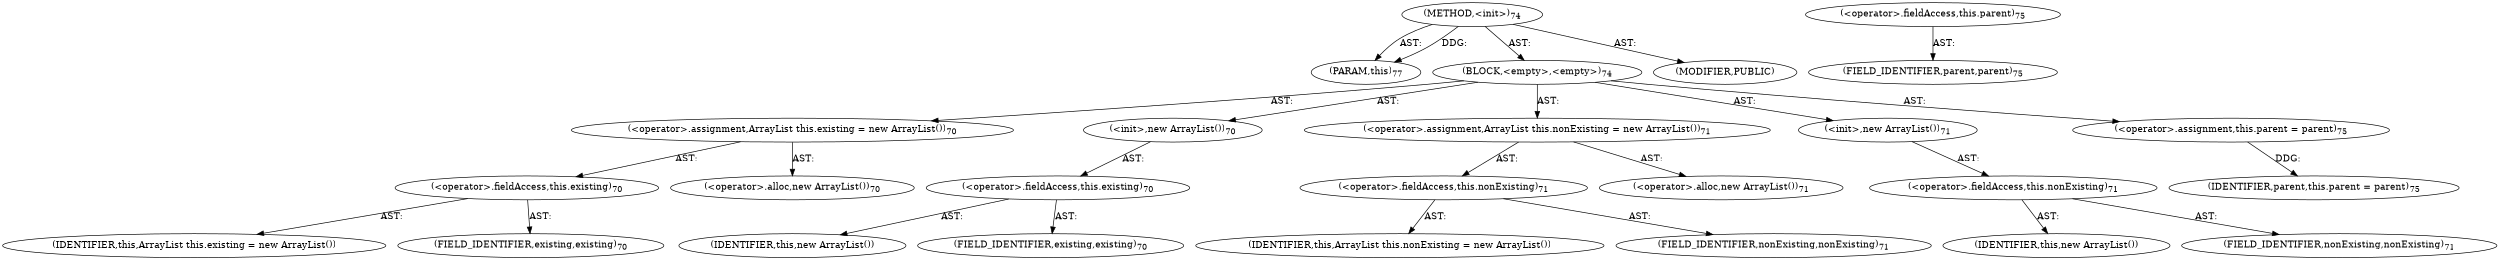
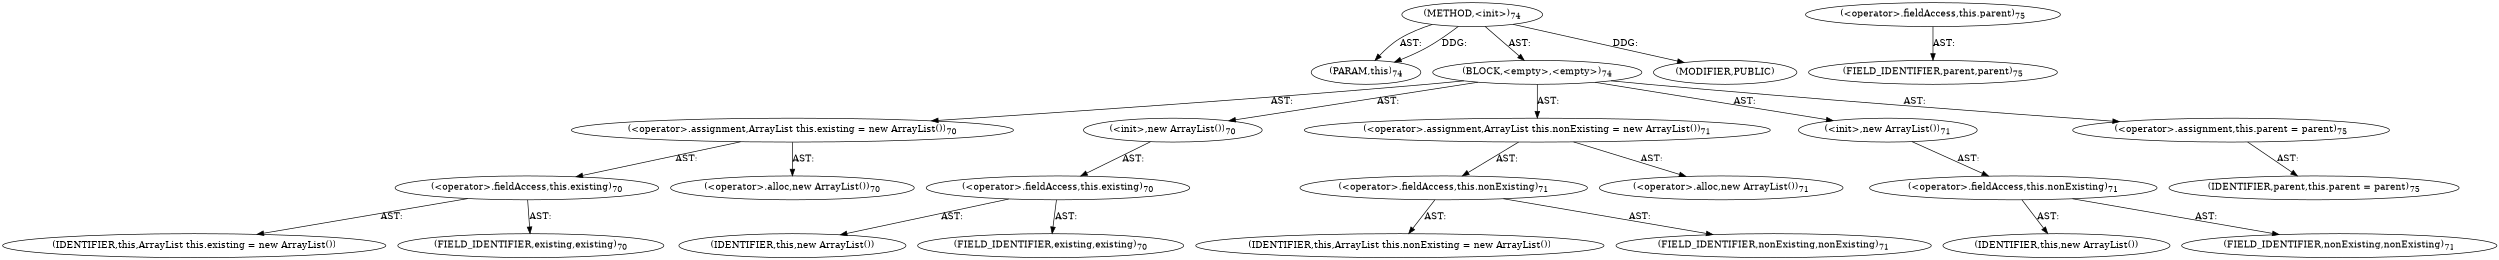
edge "(METHOD,<init>)" -> "(MODIFIER,PUBLIC)": label "AST: " -> "DDG: "
node "(PARAM,this)": text "77" -> "74"
edge "(<operator>.assignment,this.parent = parent)" -> "(IDENTIFIER,parent,this.parent = parent)": label "DDG: " -> "AST: "
